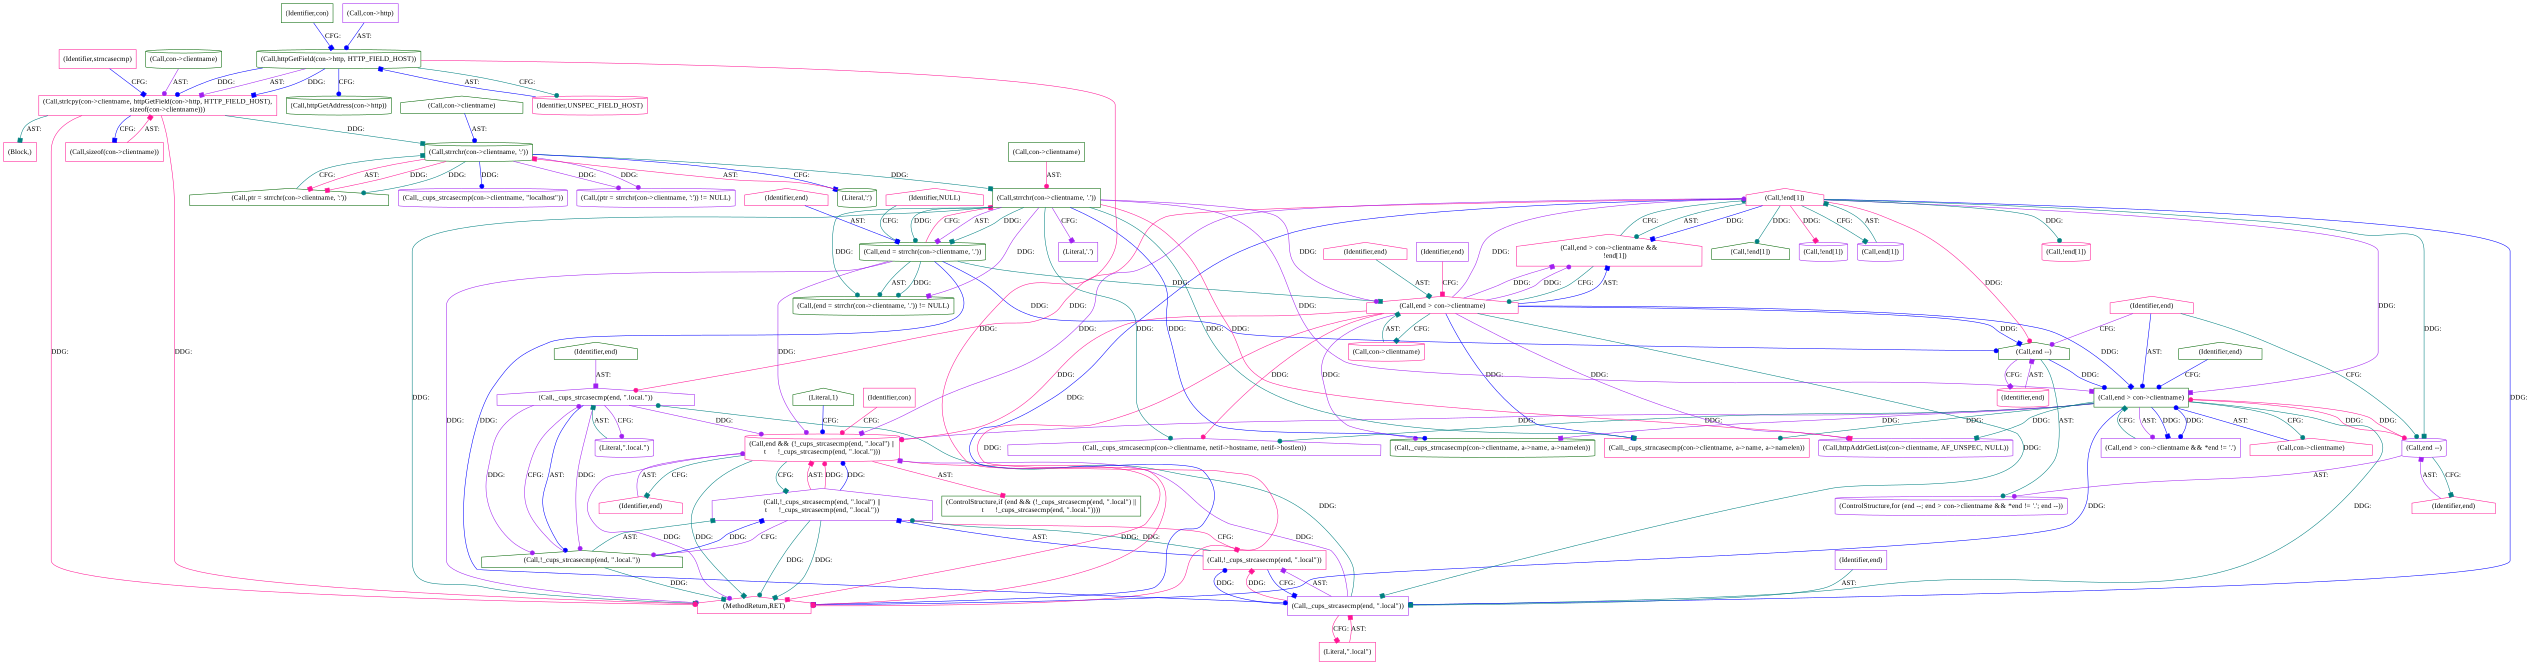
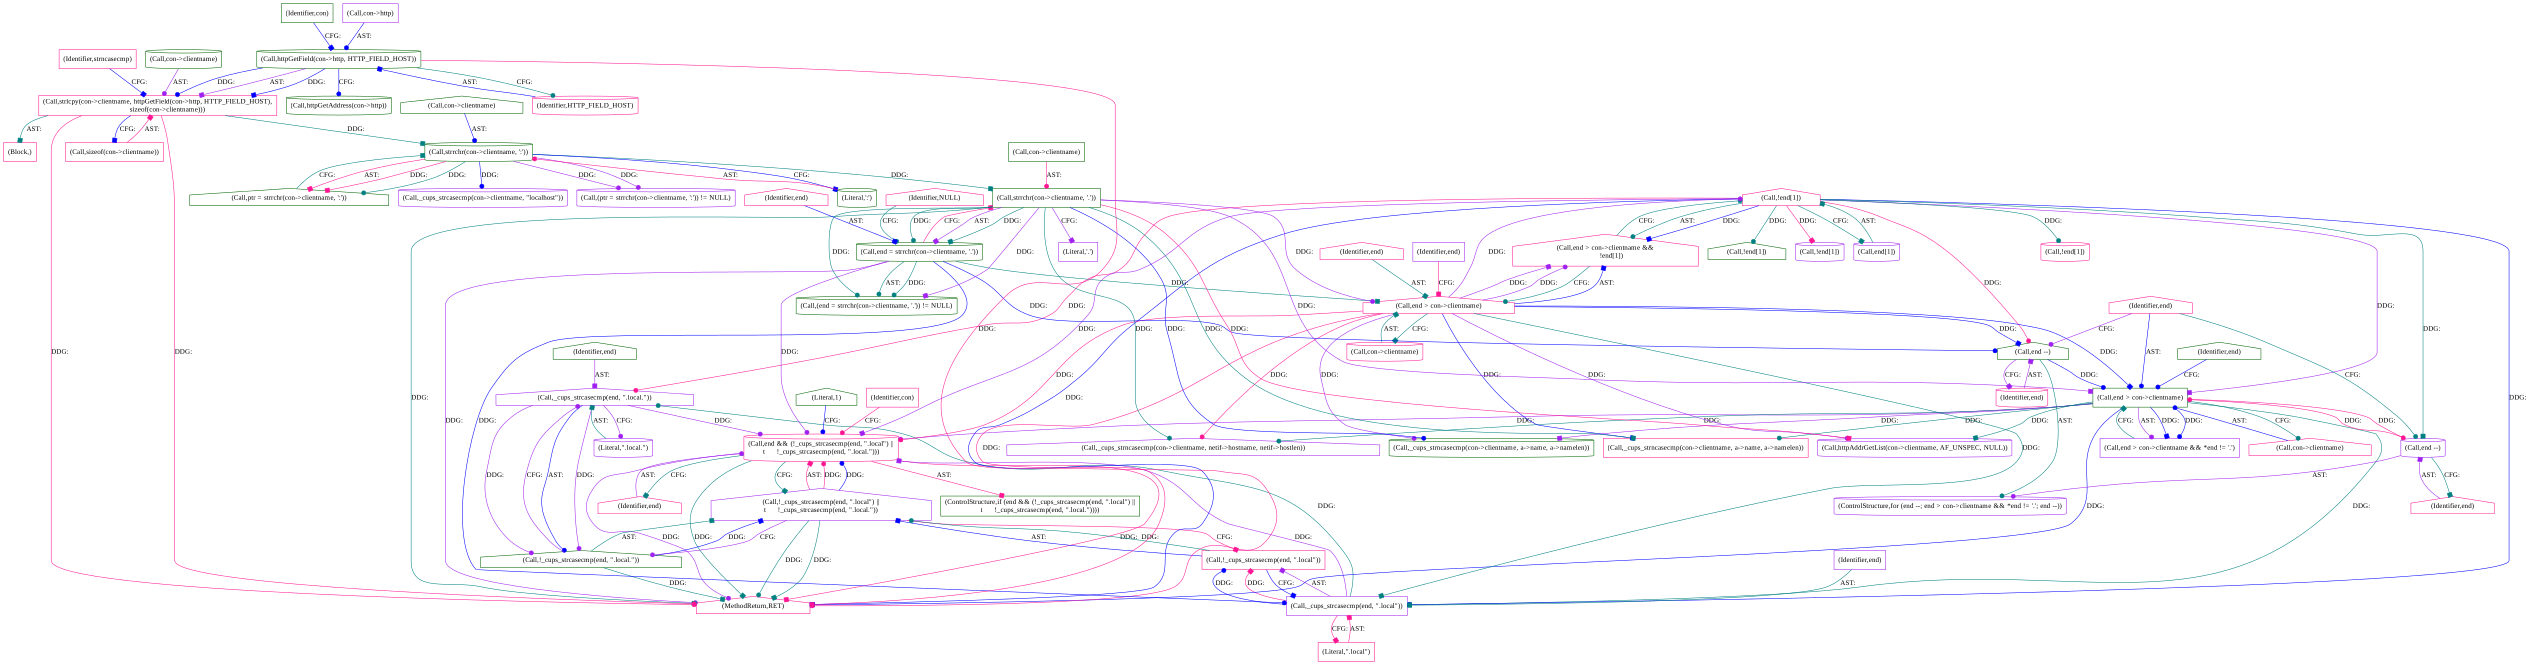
node "(Identifier,UNSPEC_FIELD_HOST)": label "(Identifier,UNSPEC_FIELD_HOST)" -> "(Identifier,HTTP_FIELD_HOST)"
edge "(Literal,':')" -> "(Call,strrchr(con->clientname, ':'))": arrowhead box -> dot
